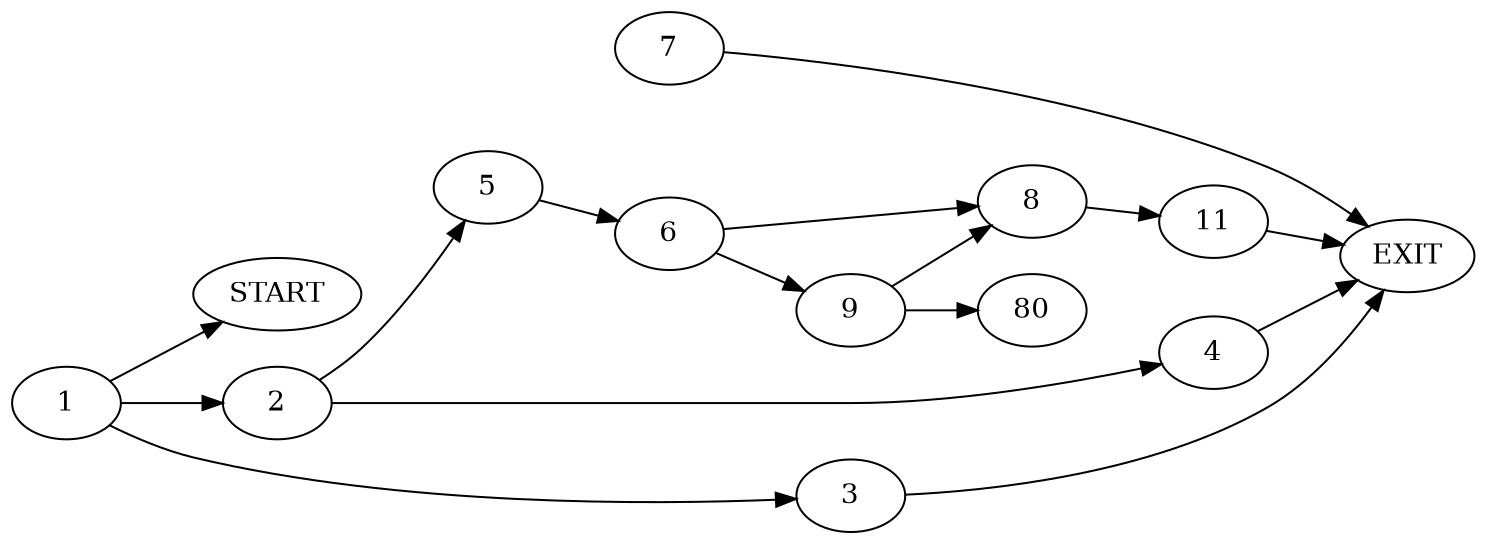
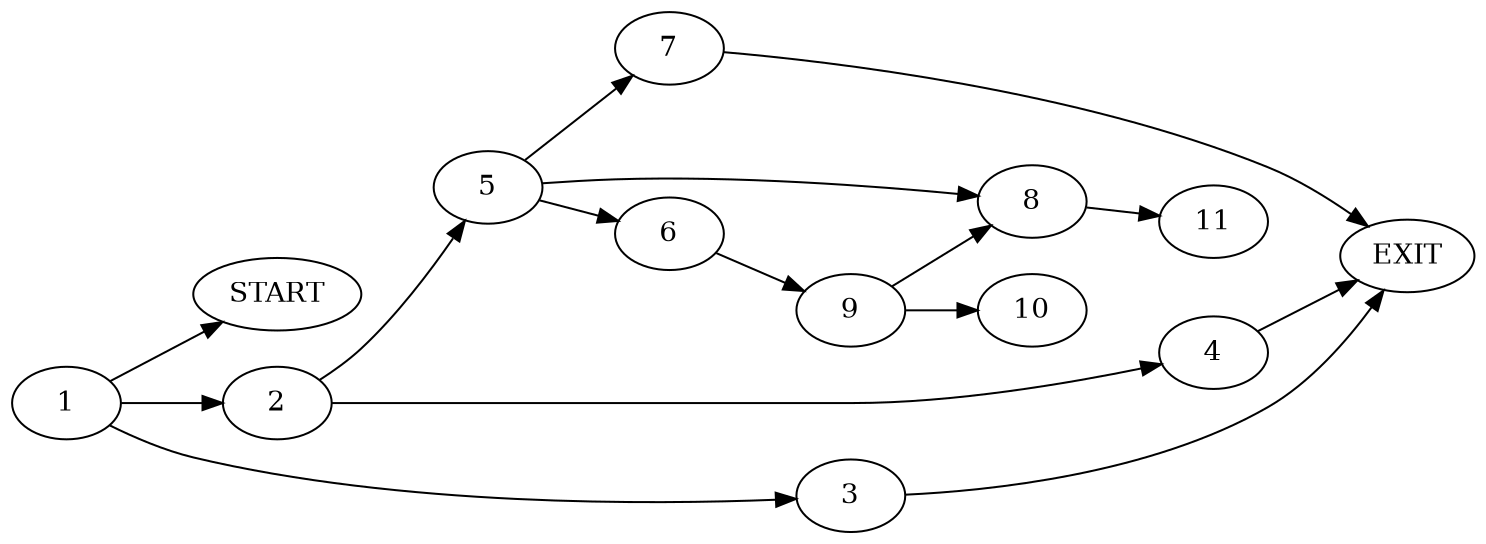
edge "5" -> "7": added
edge "6" -> "8": now "5" -> "8"
edge "11" -> "EXIT": removed
node "80": label "80" -> "10"
